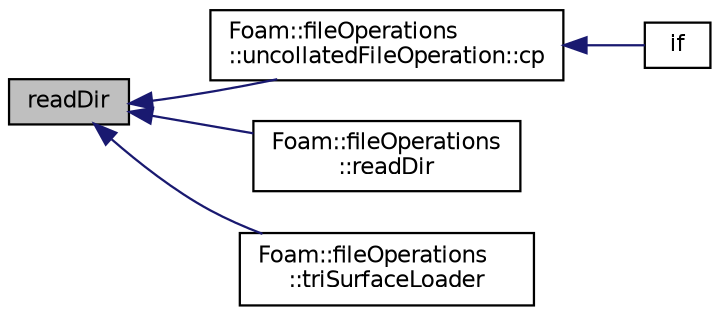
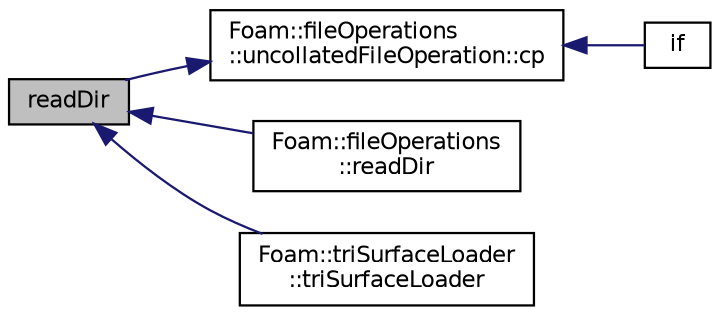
edge "Foam::fileOperations ::uncollatedFileOperation::cp" -> "readDir": reversed
node "Foam::fileOperations ::triSurfaceLoader": label "Foam::fileOperations ::triSurfaceLoader" -> "Foam::triSurfaceLoader ::triSurfaceLoader"
